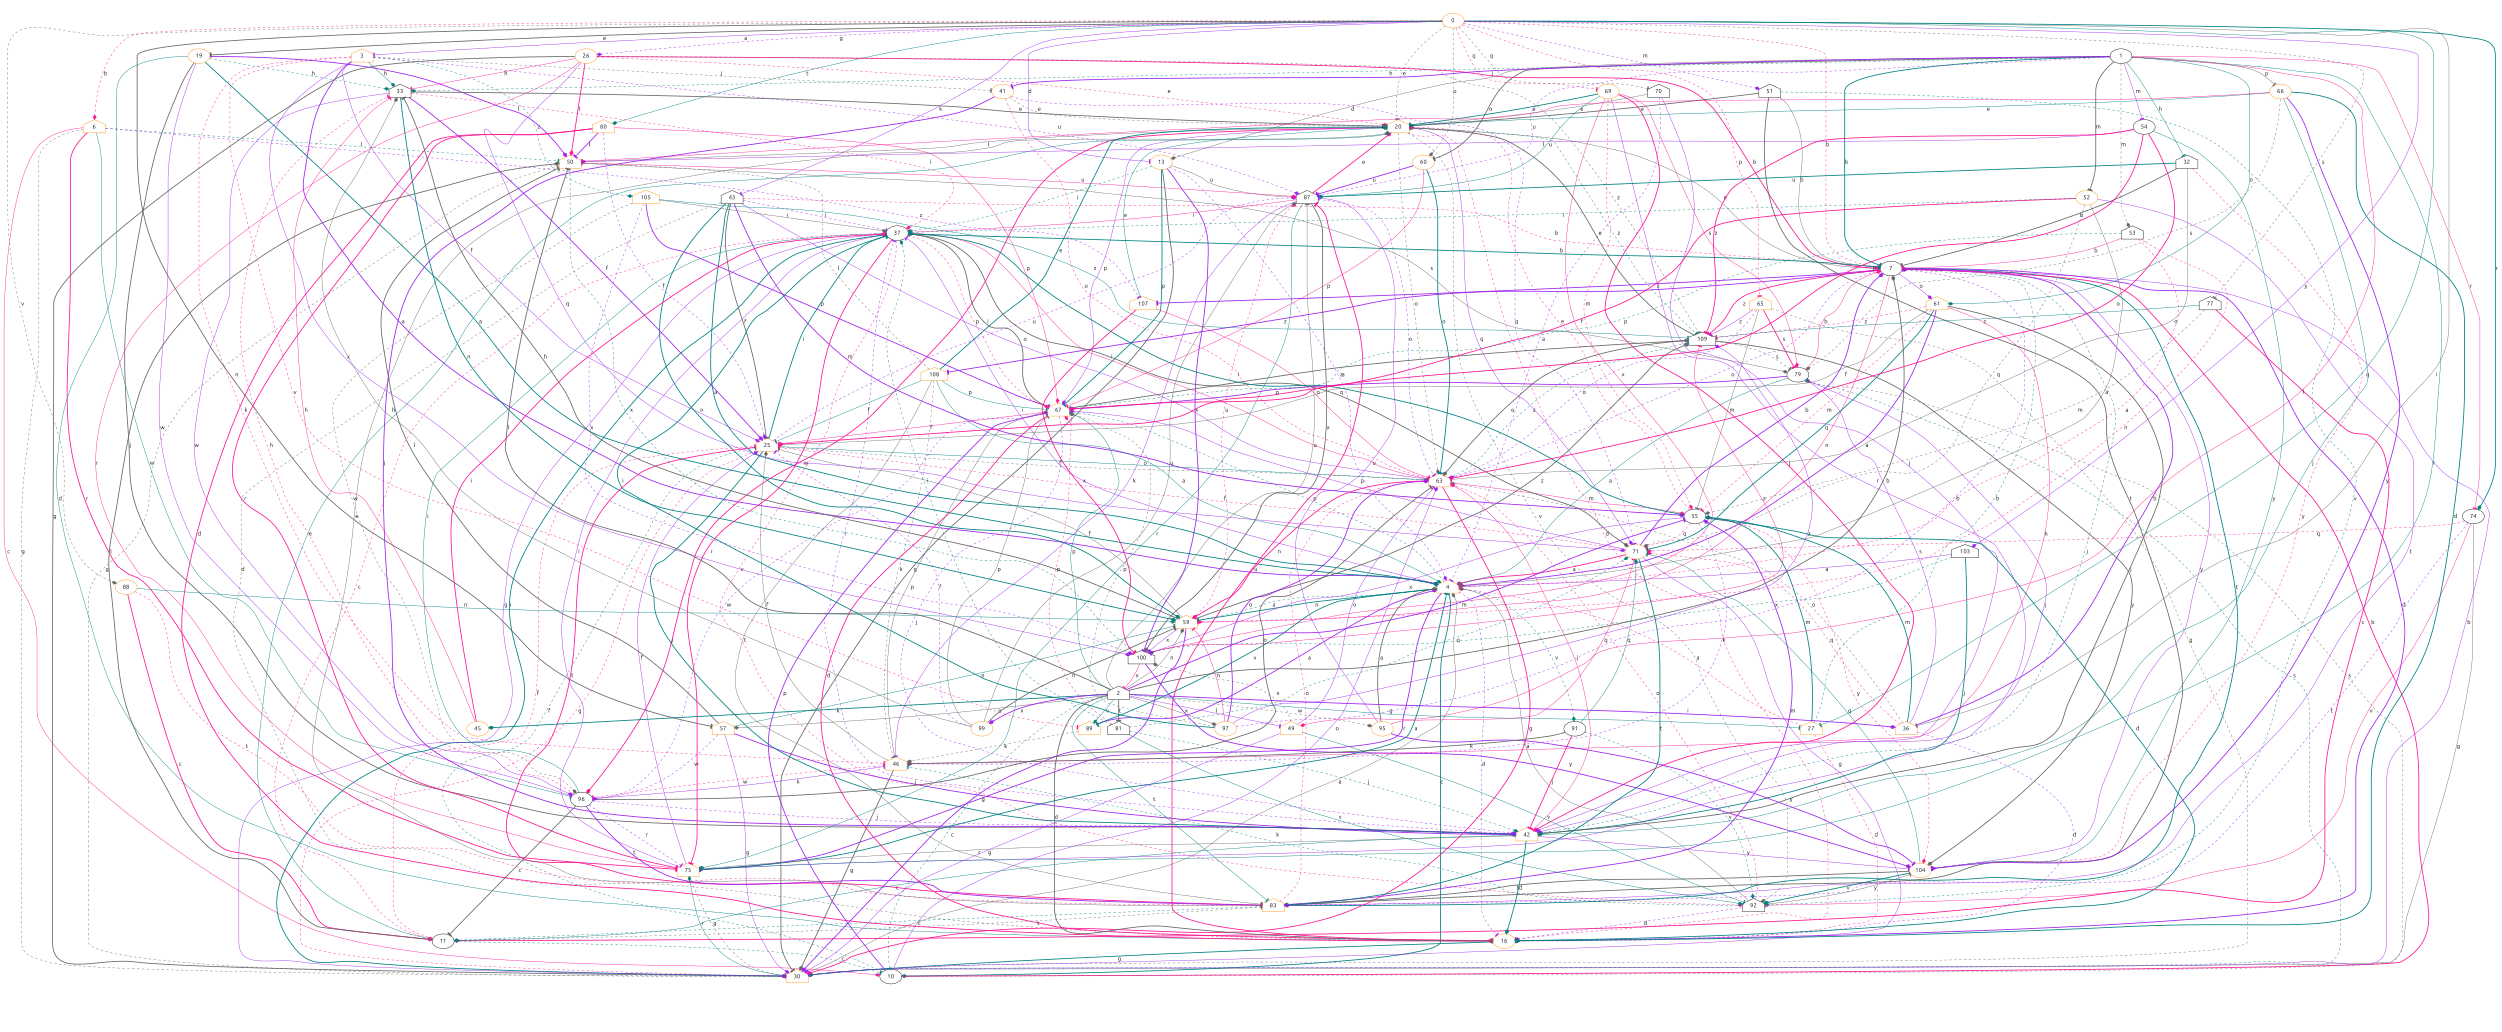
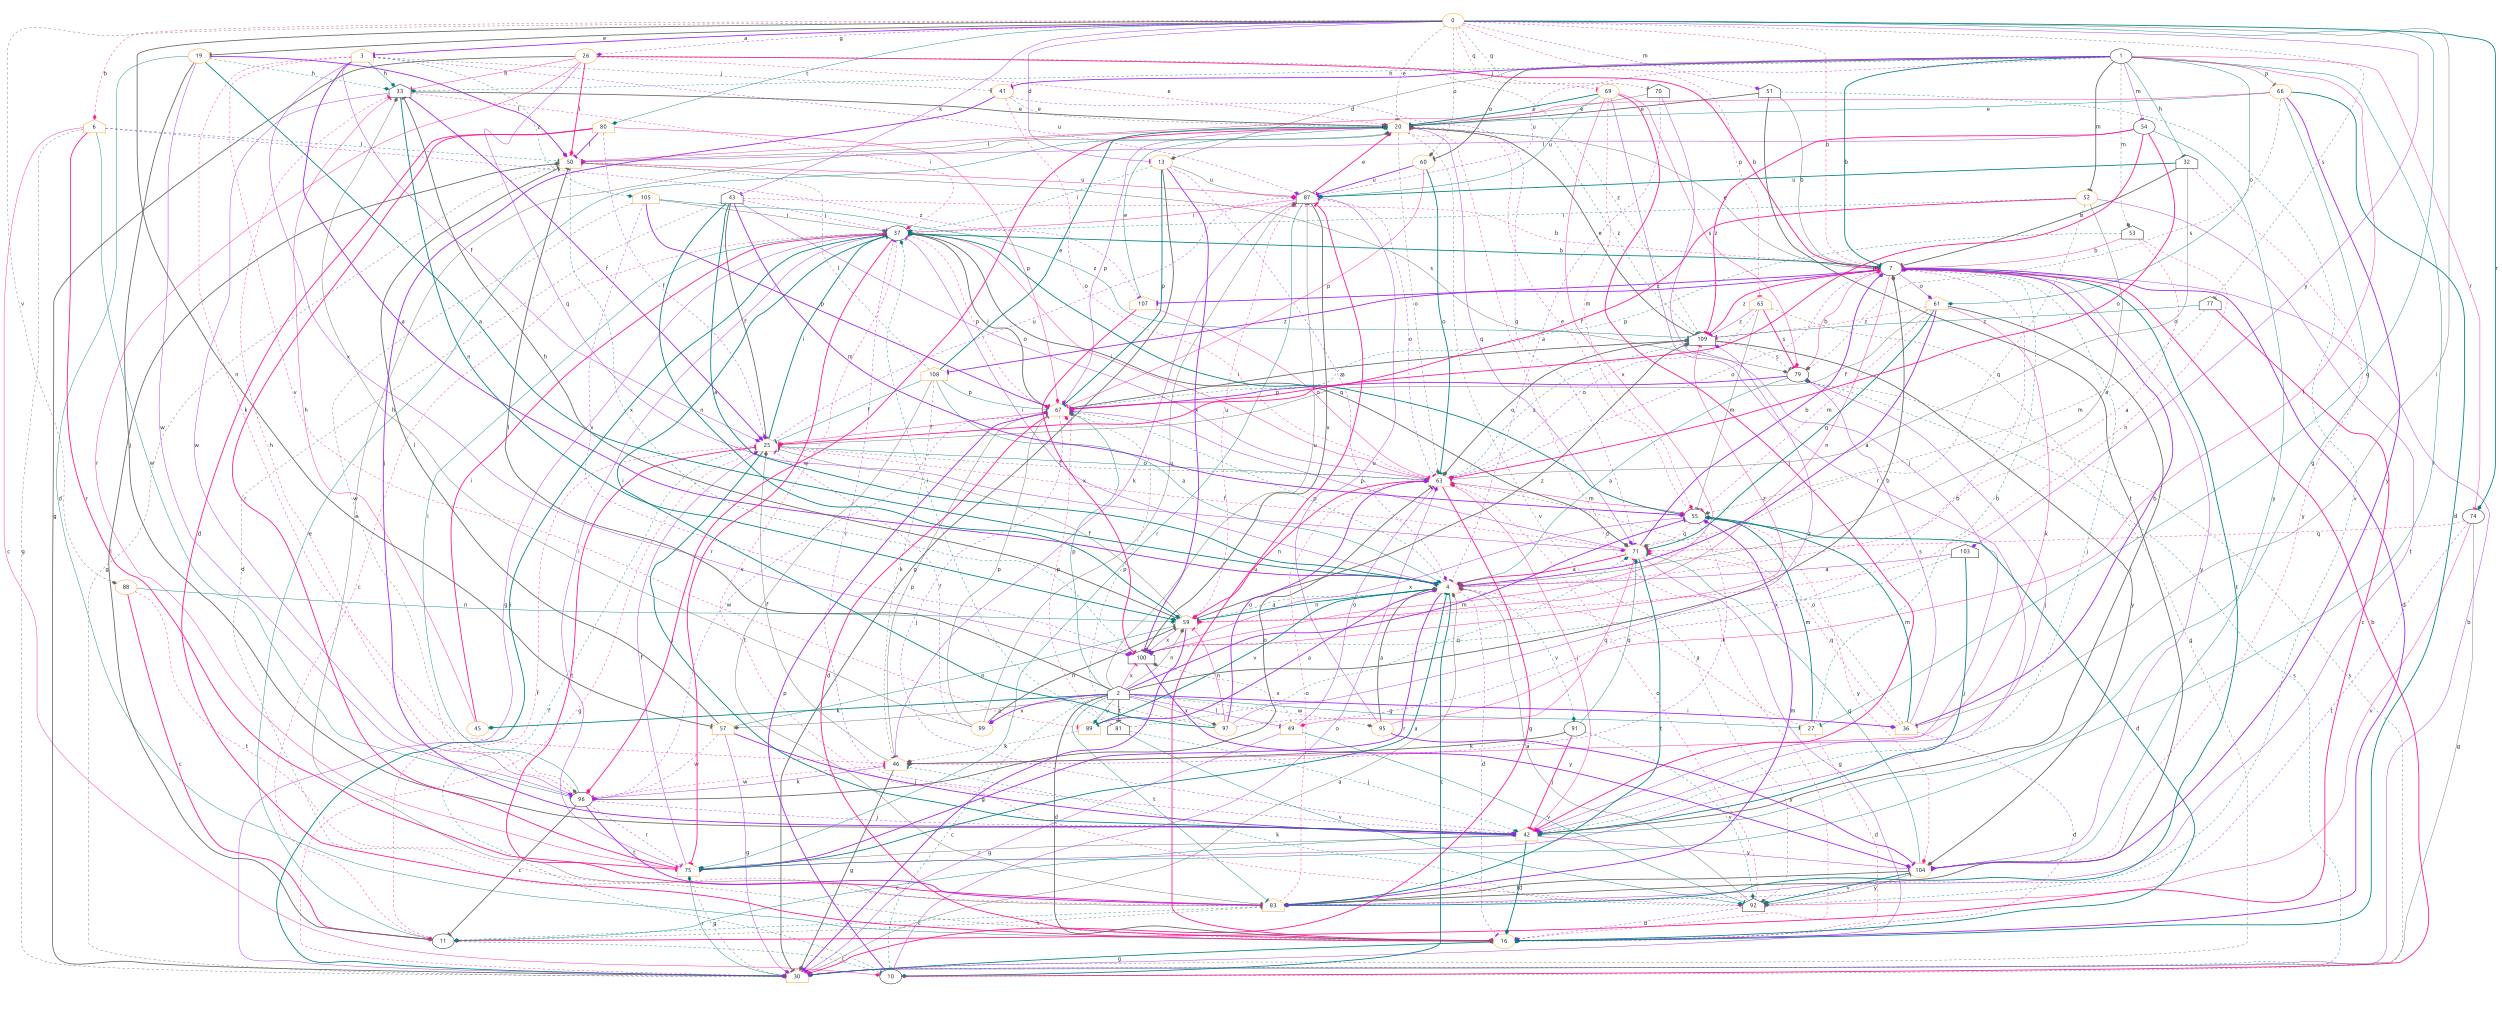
edge "0" -> "3": style solid -> bold
edge "66" -> "42": label "j" -> "g"
edge "100" -> "2": reversed
